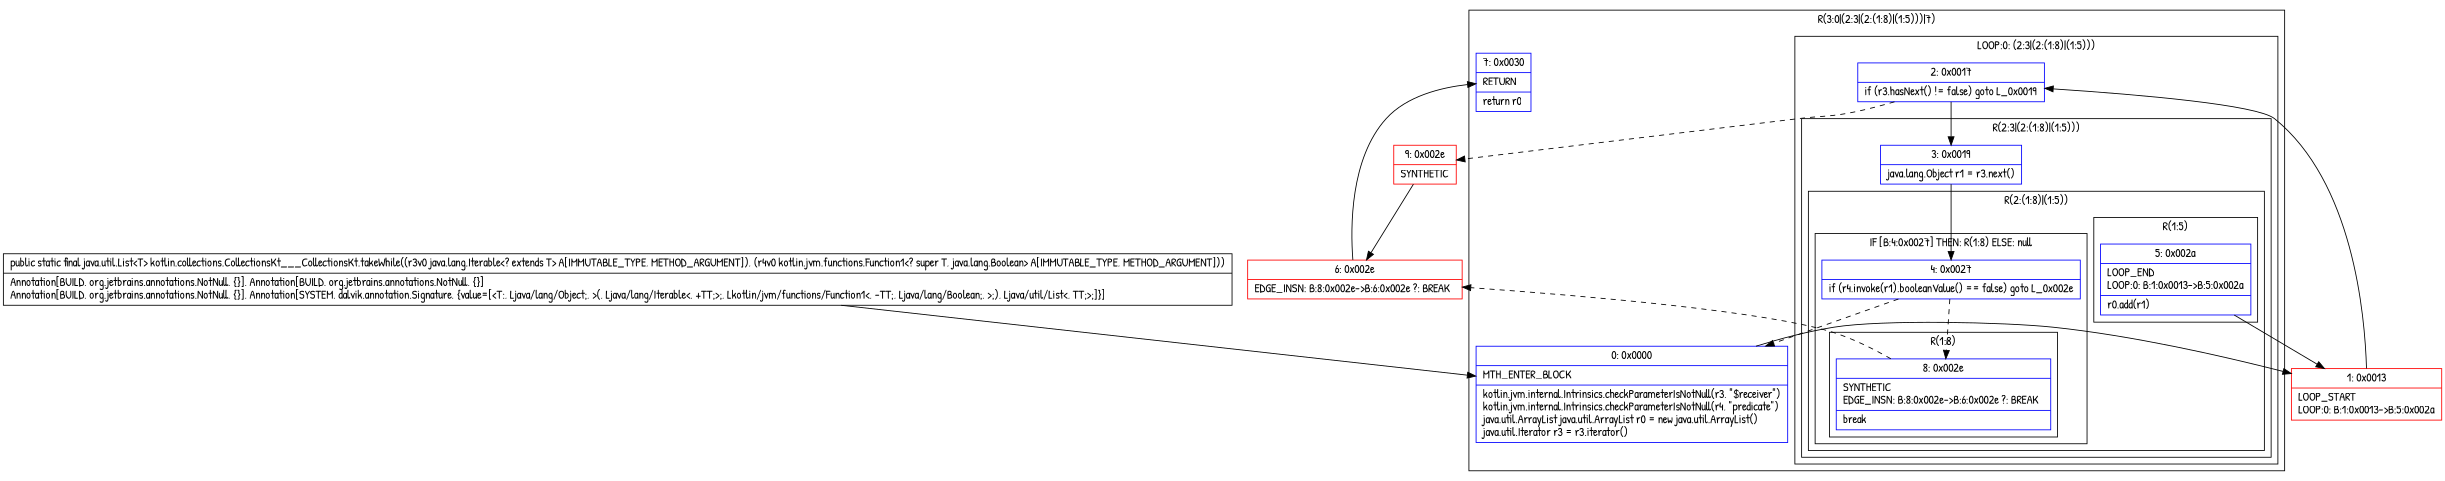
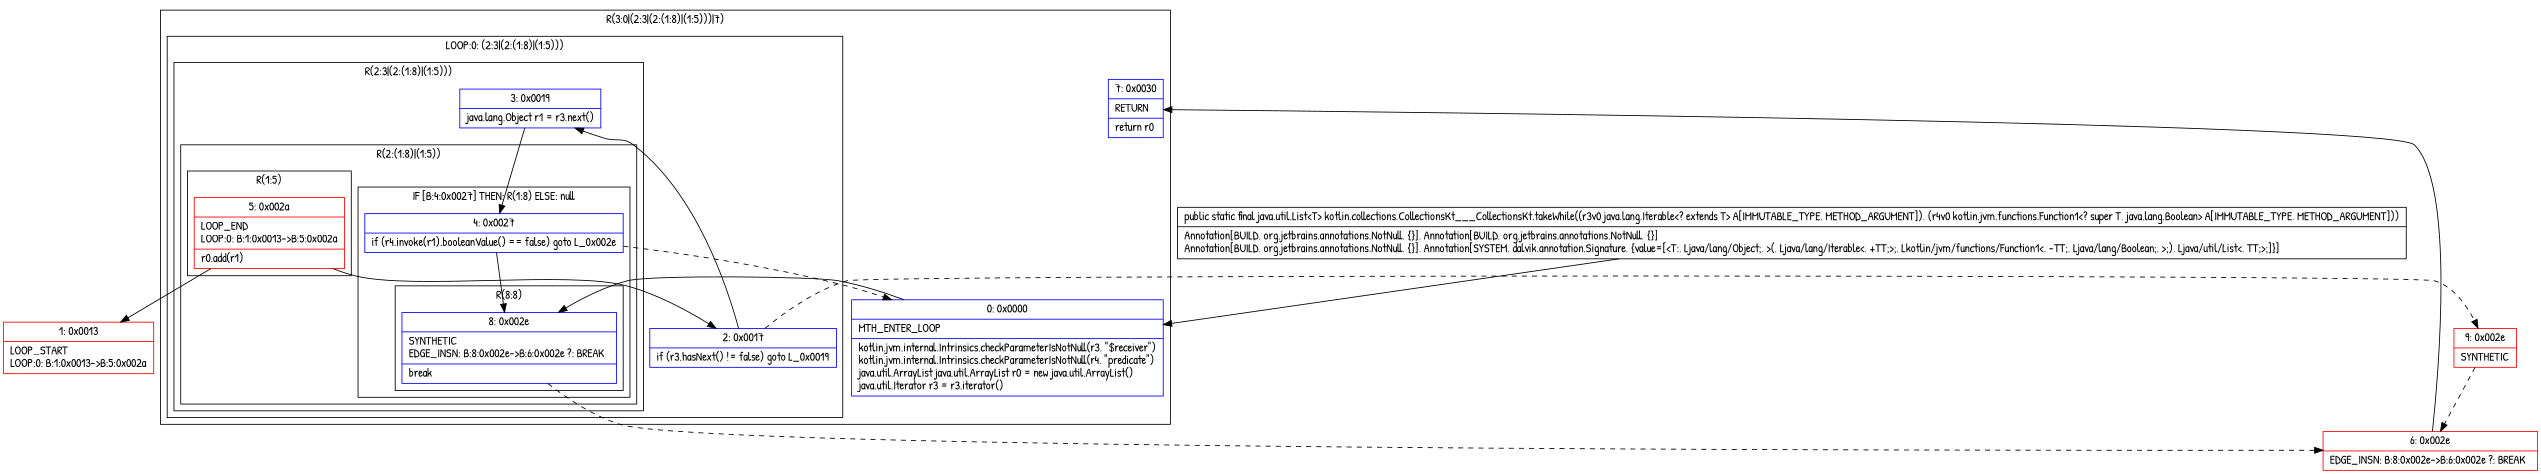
edge "1: 0x0013" -> "2: 0x0017": now "5: 0x002a" -> "2: 0x0017"
edge "9: 0x002e" -> "6: 0x002e": style solid -> dashed
node "5: 0x002a": color blue -> red
edge "4: 0x0027" -> "8: 0x002e": style dashed -> solid
edge "0: 0x0000" -> "1: 0x0013": now "0: 0x0000" -> "8: 0x002e"
cluster "R(1:8)": label "R(1:8)" -> "R(8:8)"
node "0: 0x0000": text "MTH_ENTER_BLOCK" -> "MTH_ENTER_LOOP"
